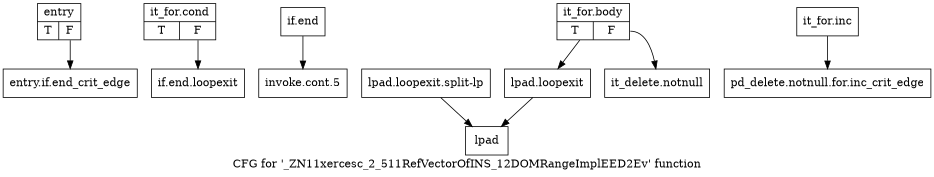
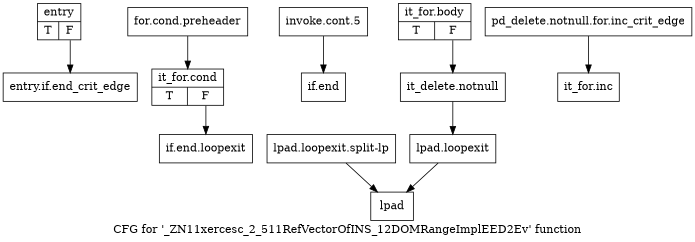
node "for.cond.preheader": added
edge "if.end" -> "invoke.cont.5": reversed
edge "it_for.inc" -> "pd_delete.notnull.for.inc_crit_edge": reversed
edge "it_for.body" -> "lpad.loopexit": now "it_delete.notnull" -> "lpad.loopexit"
